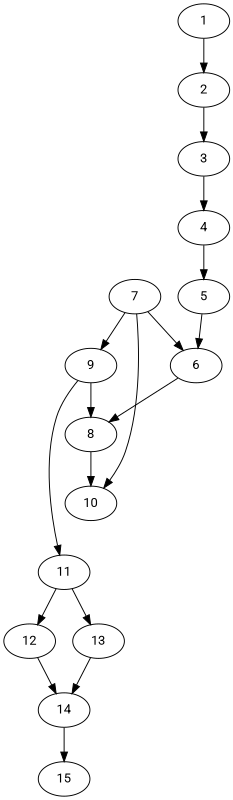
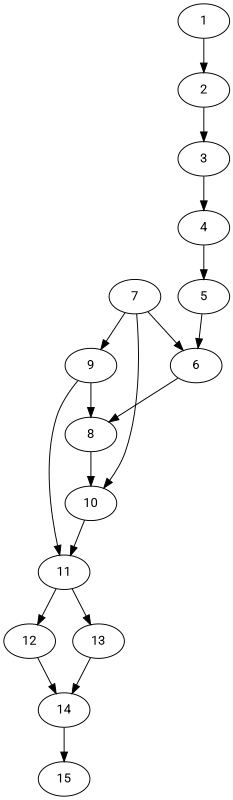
edge "10" -> "11": added
